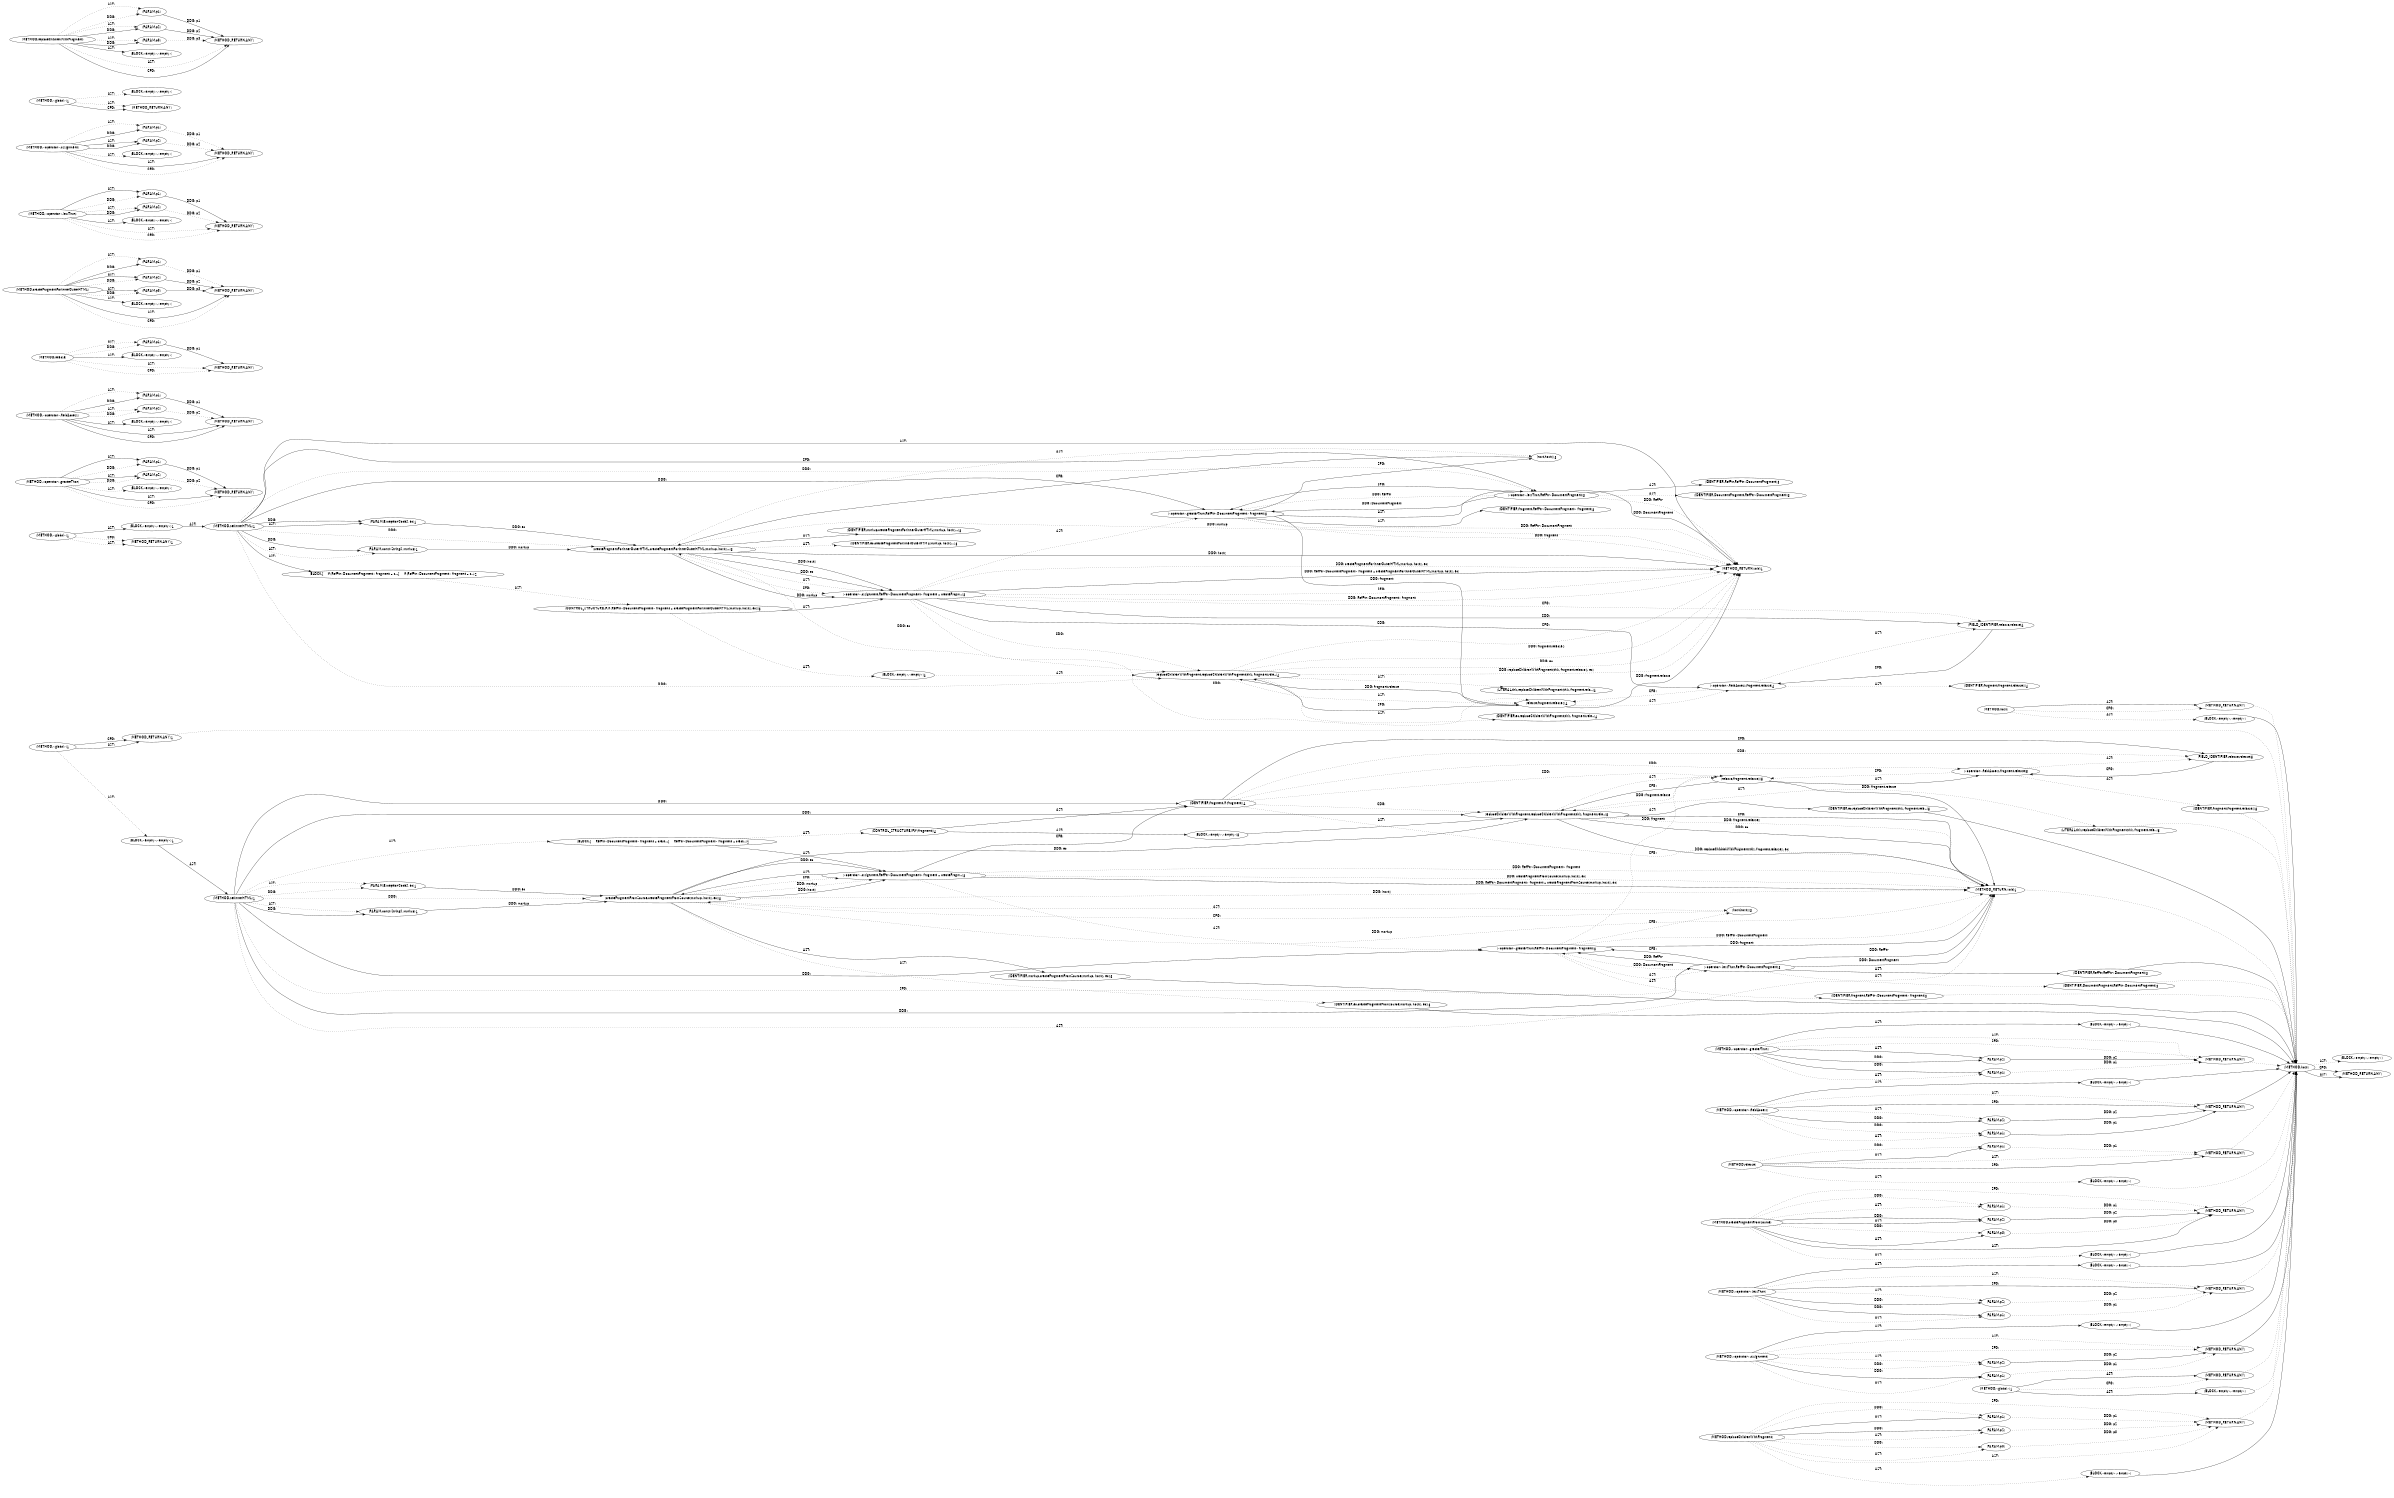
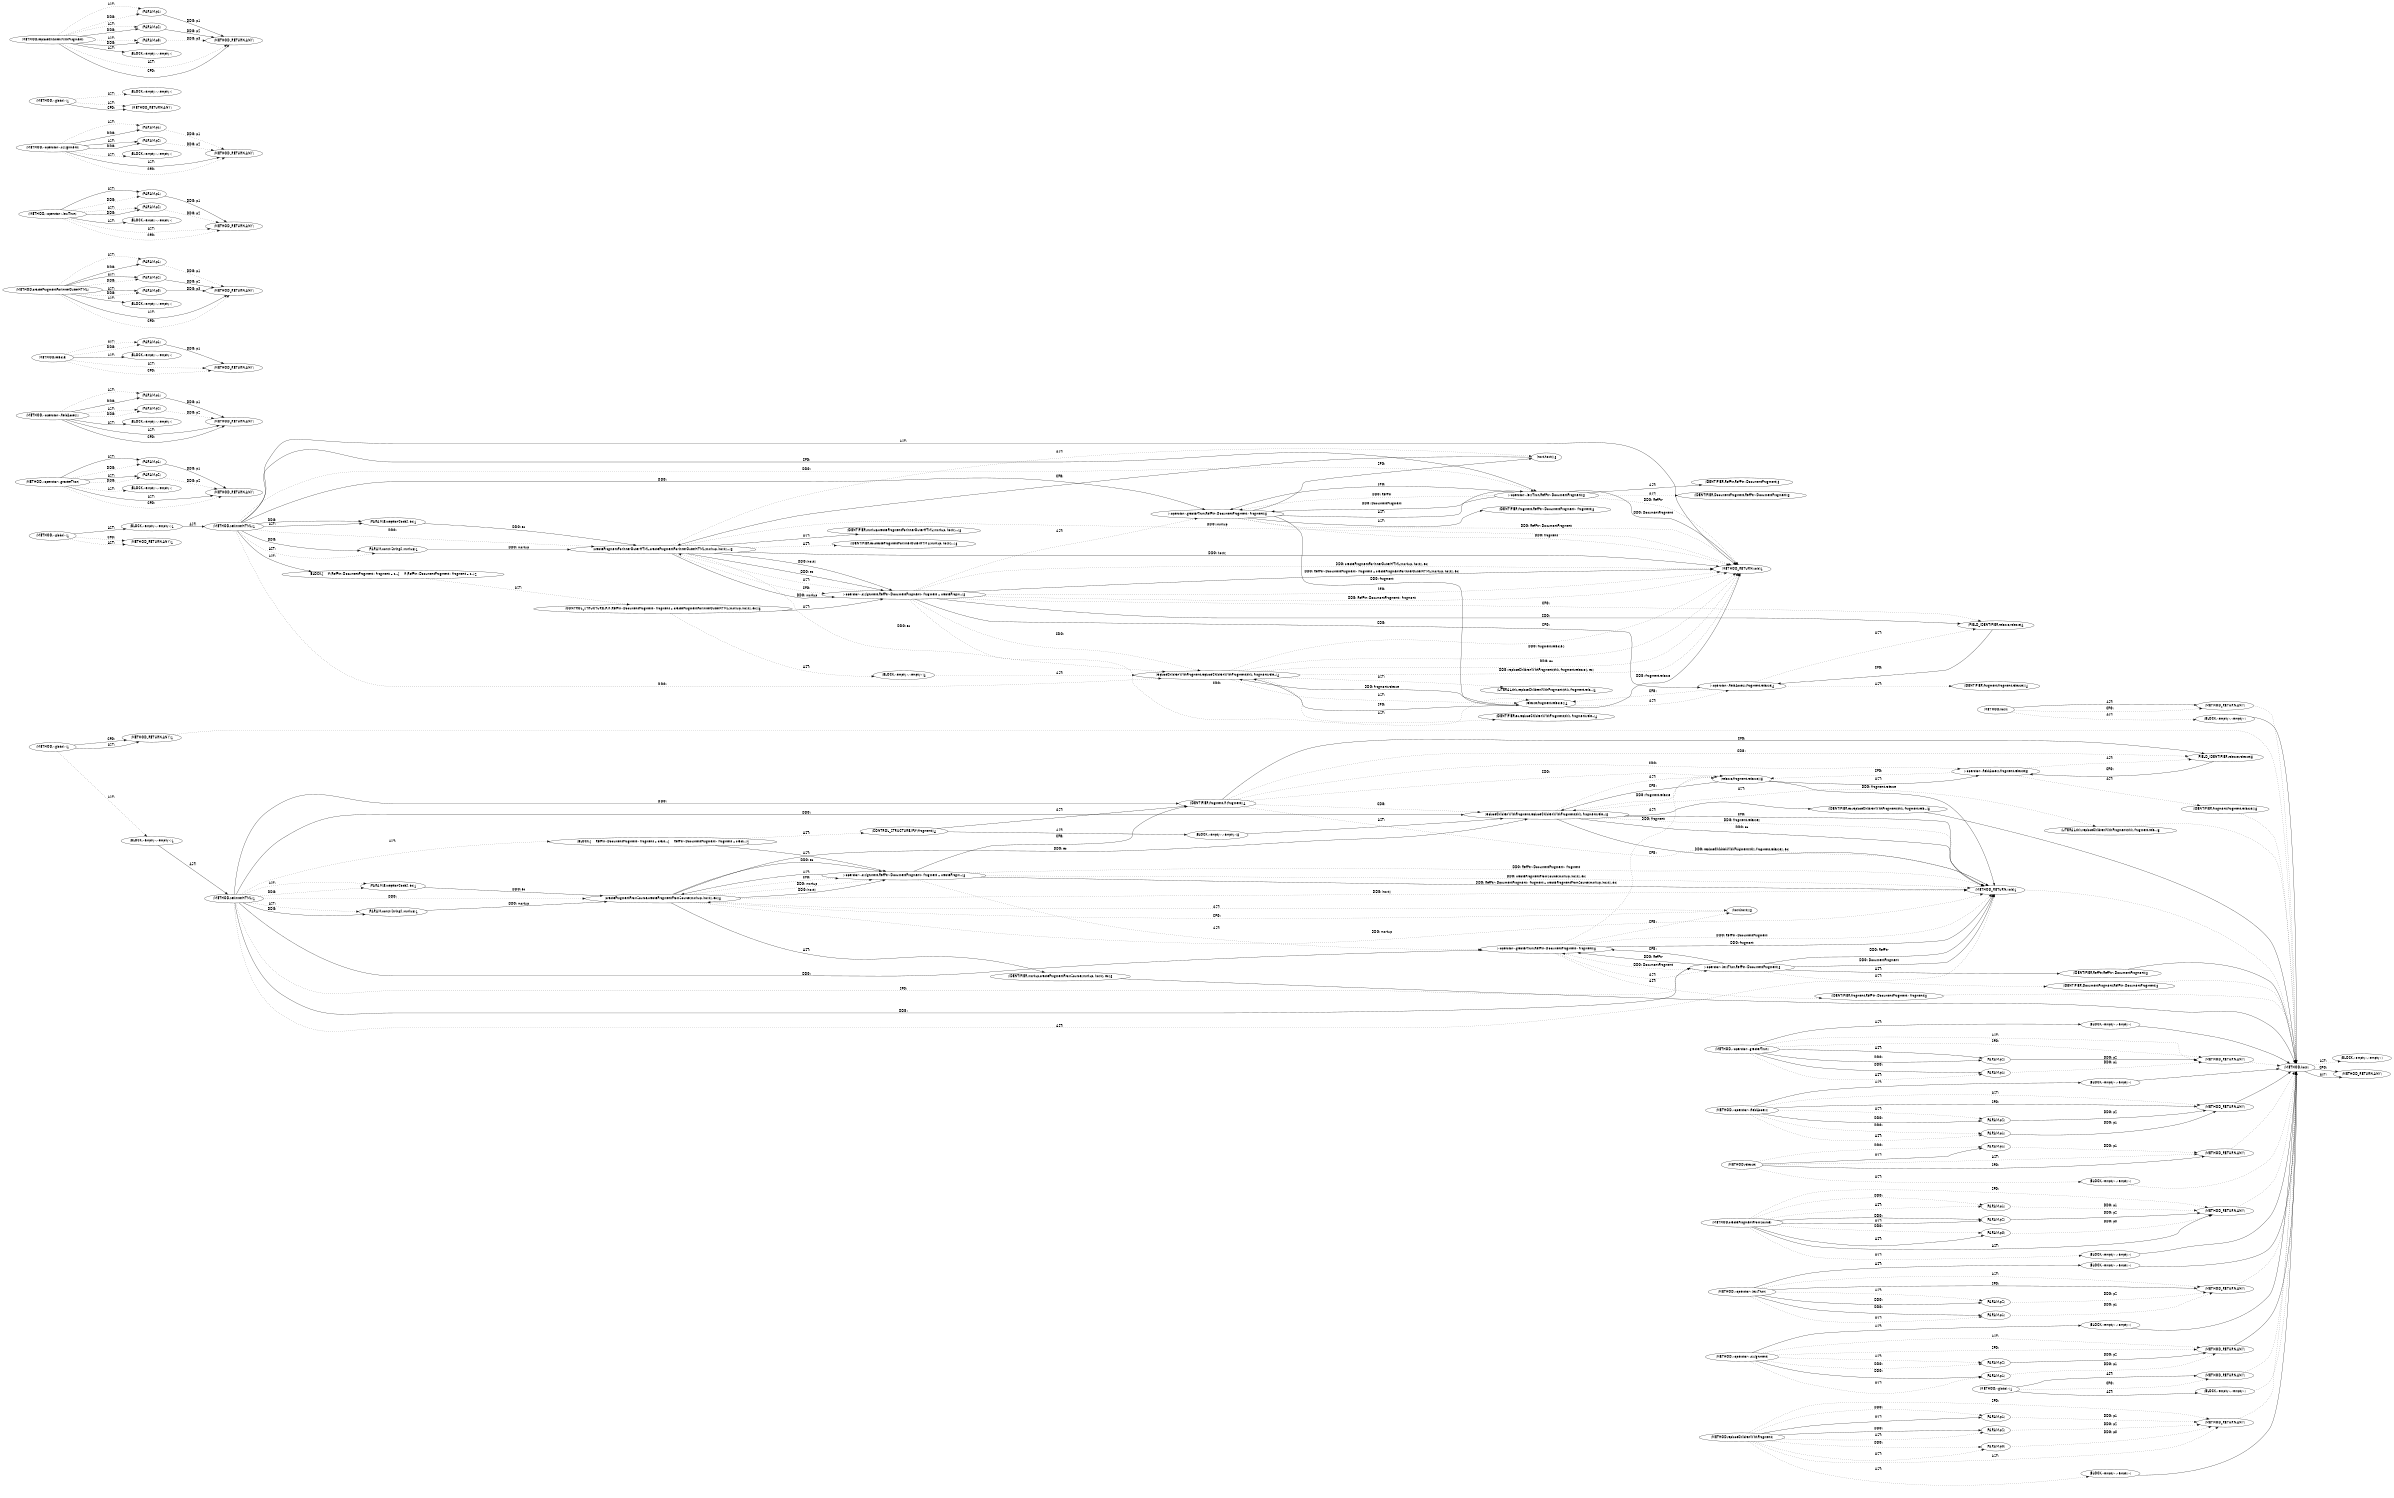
node "(IDENTIFIER,ec,createFragmentFromSource(markup, host(), ec))": removed
